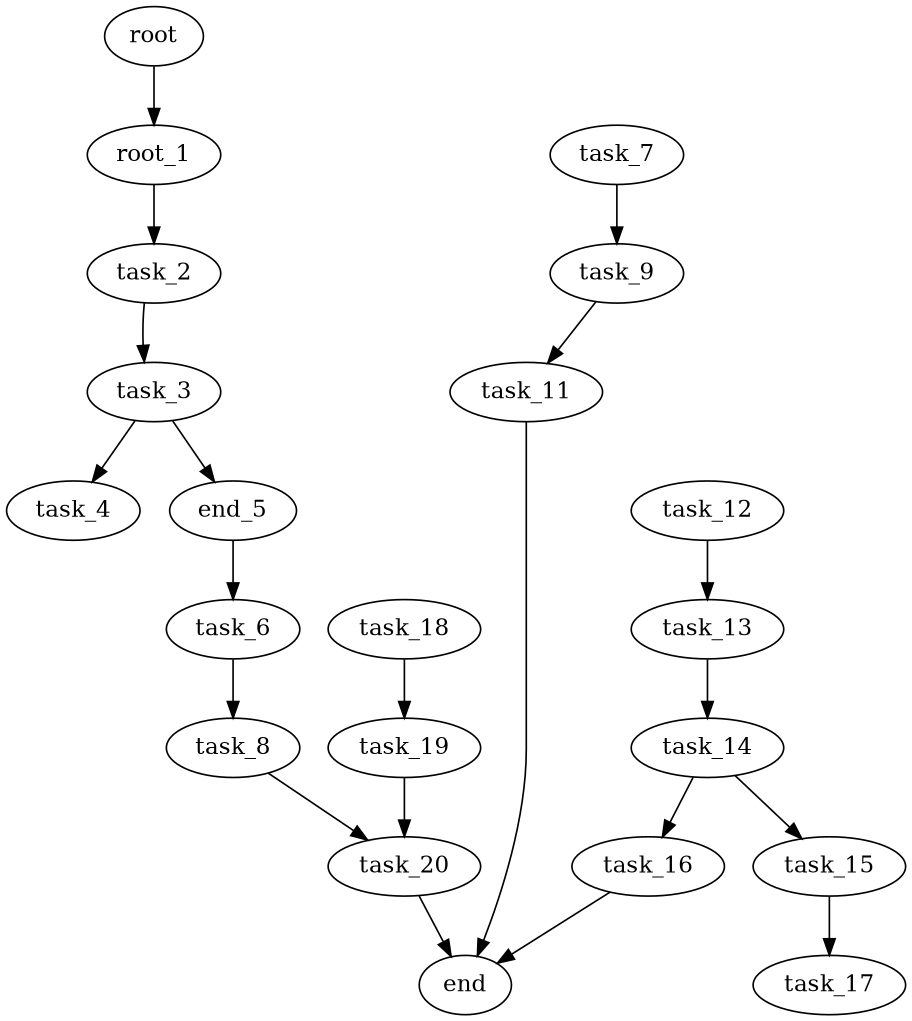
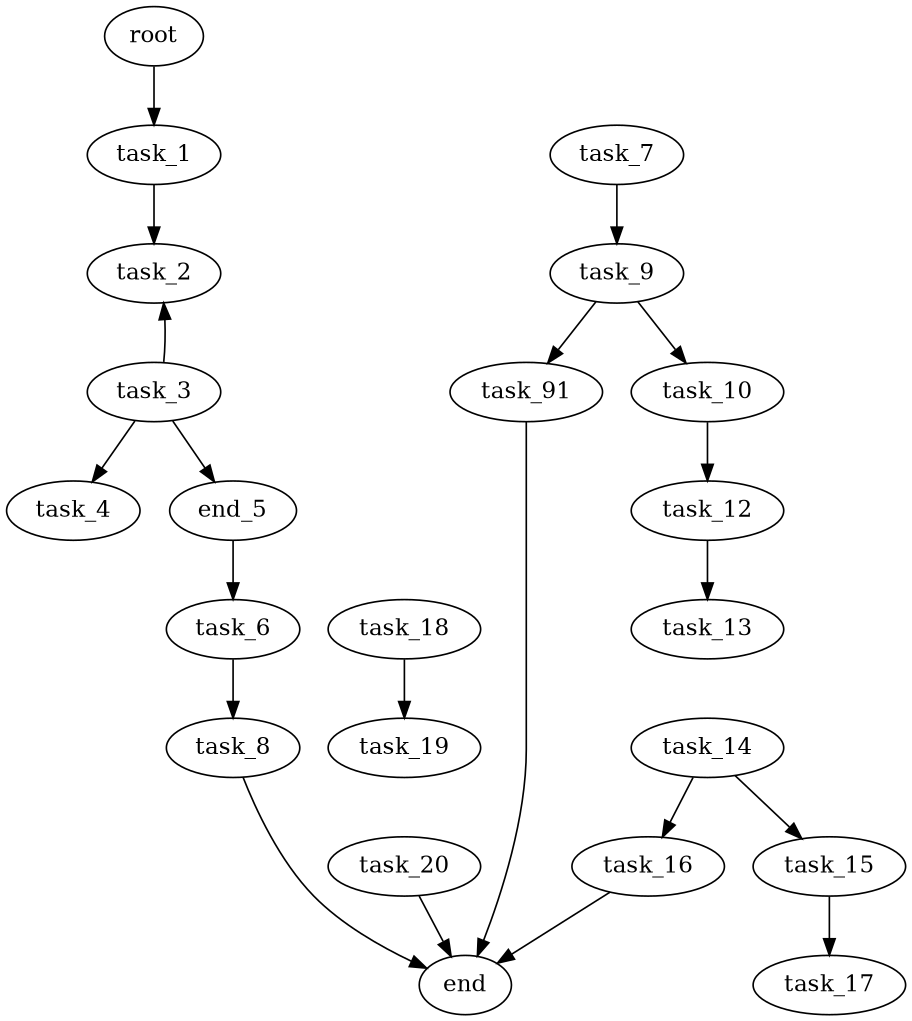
node "root_1": label "root_1" -> "task_1"
edge "task_2" -> "task_3": reversed
node "task_11": label "task_11" -> "task_91"
node "task_10": added
edge "task_13" -> "task_14": removed
edge "task_19" -> "task_20": removed
edge "task_8" -> "task_20": now "task_8" -> "end"
